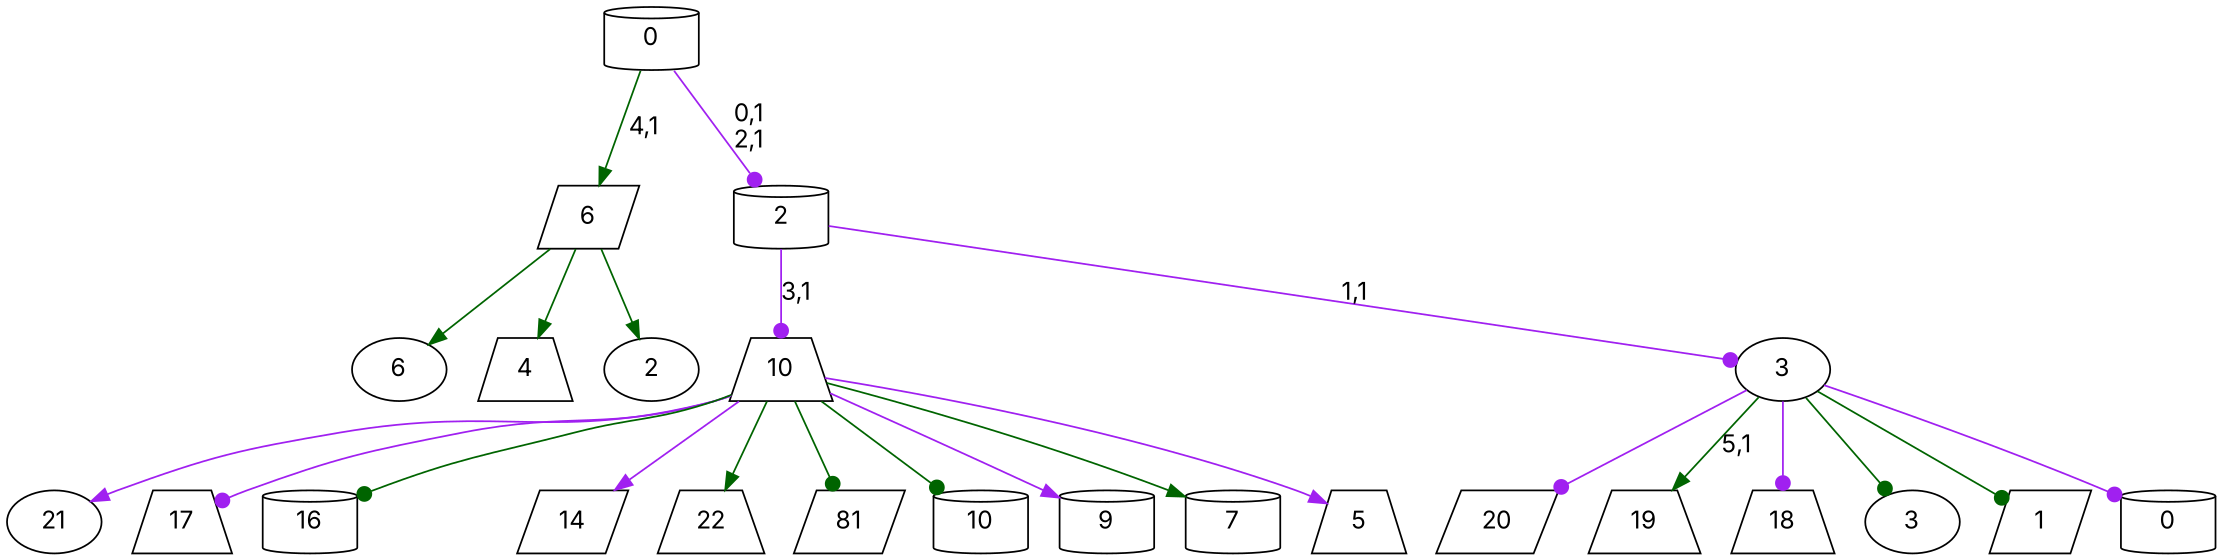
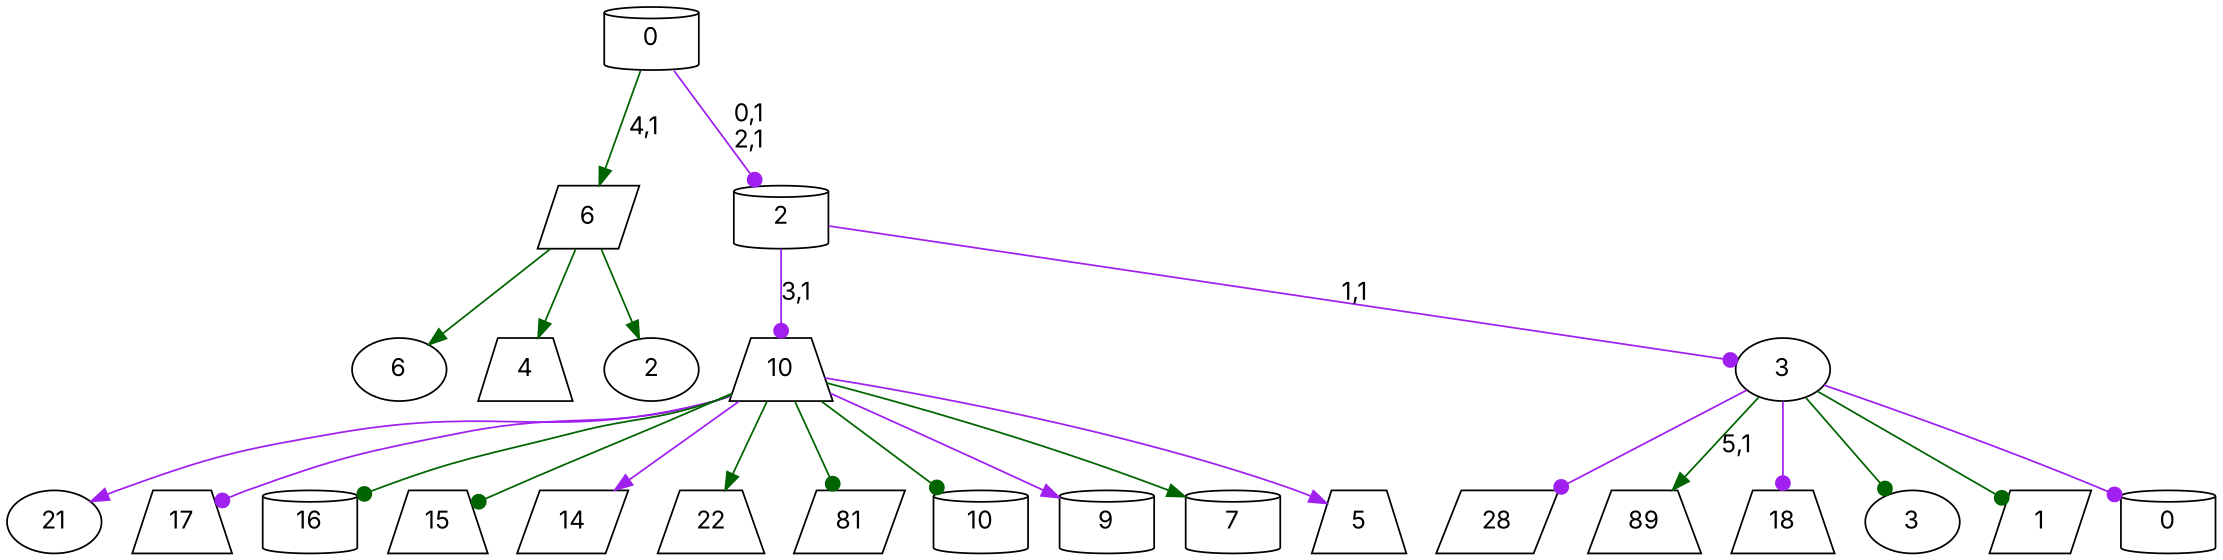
node "15": added
node "20": label "20" -> "28"
node "19": label "19" -> "89"
